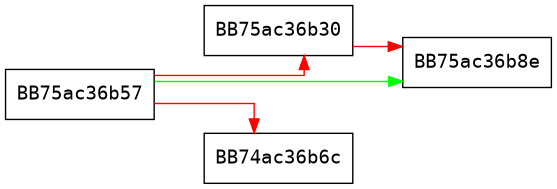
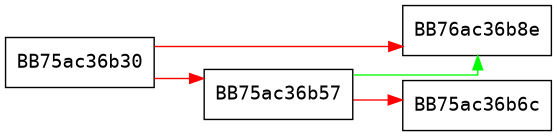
node "BB75ac36b8e": label "BB75ac36b8e" -> "BB76ac36b8e"
edge "BB75ac36b57" -> "BB75ac36b30": reversed
node "BB74ac36b6c": label "BB74ac36b6c" -> "BB75ac36b6c"
